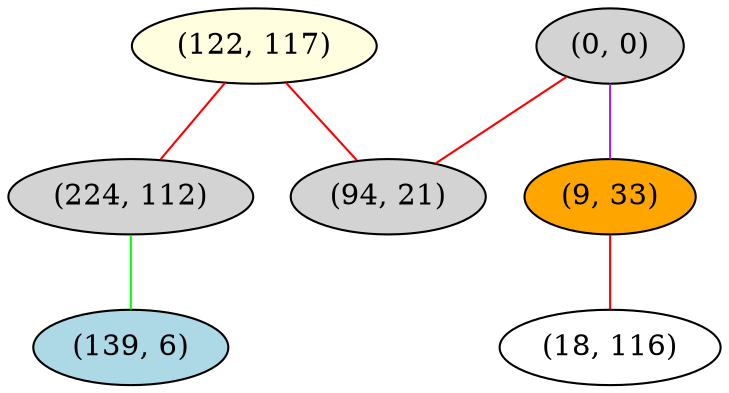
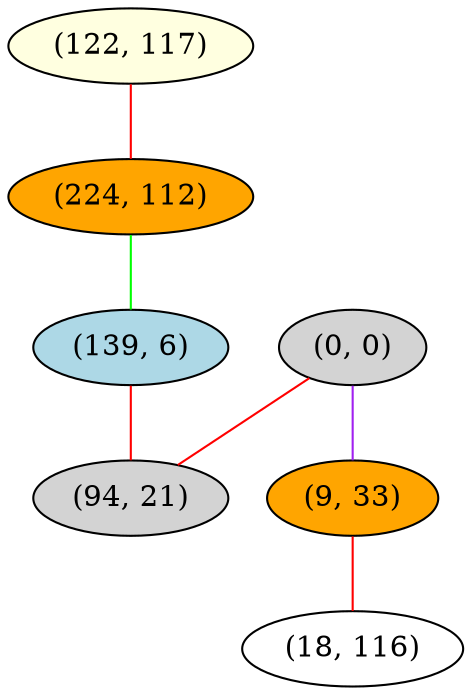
edge "(122, 117)" -- "(94, 21)": now "(139, 6)" -- "(94, 21)"
node "(224, 112)": fillcolor lightgrey -> orange
